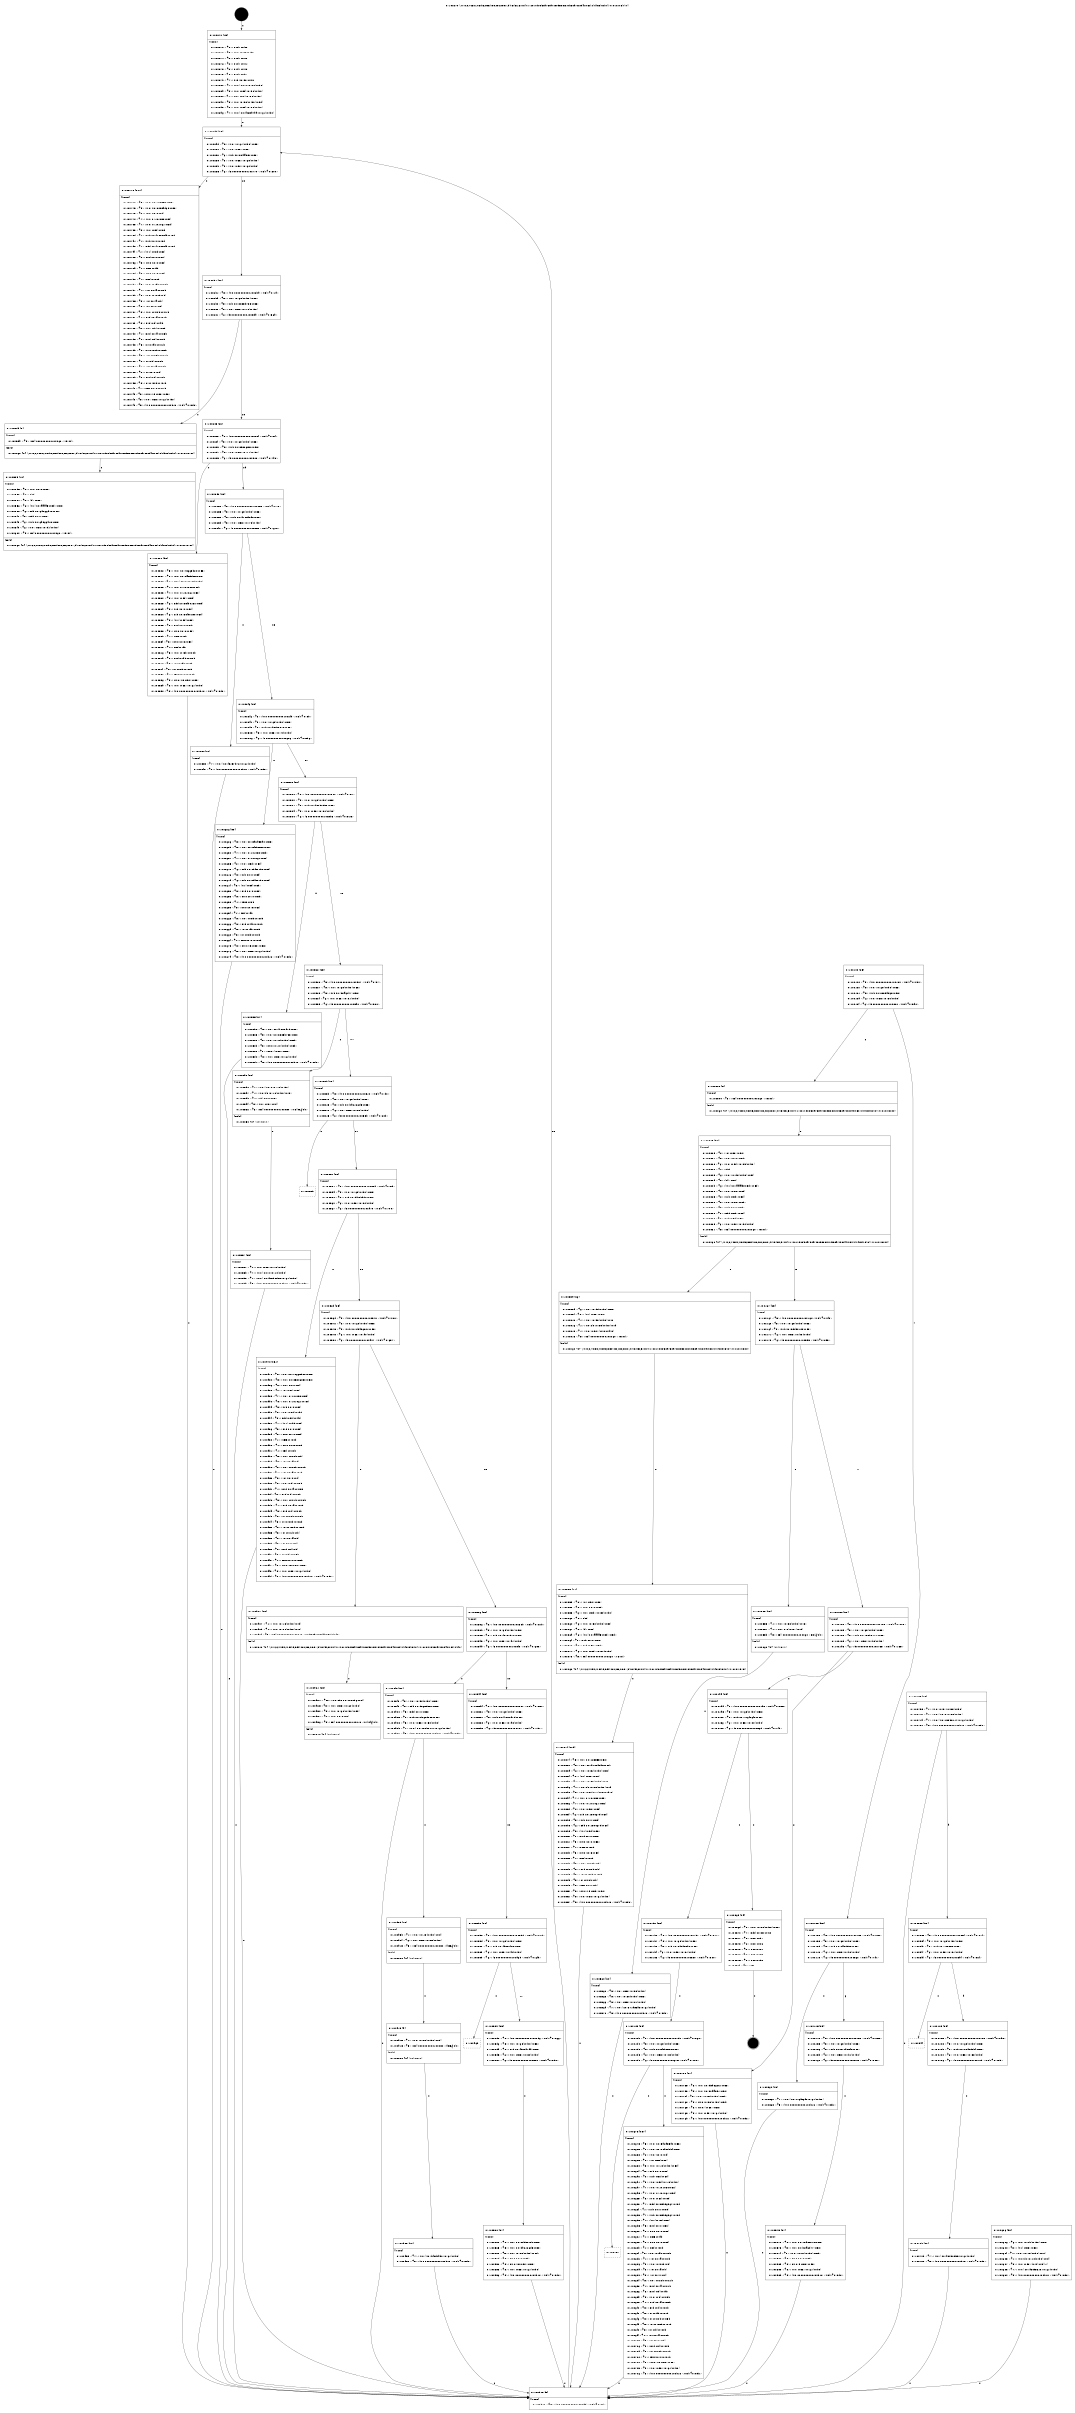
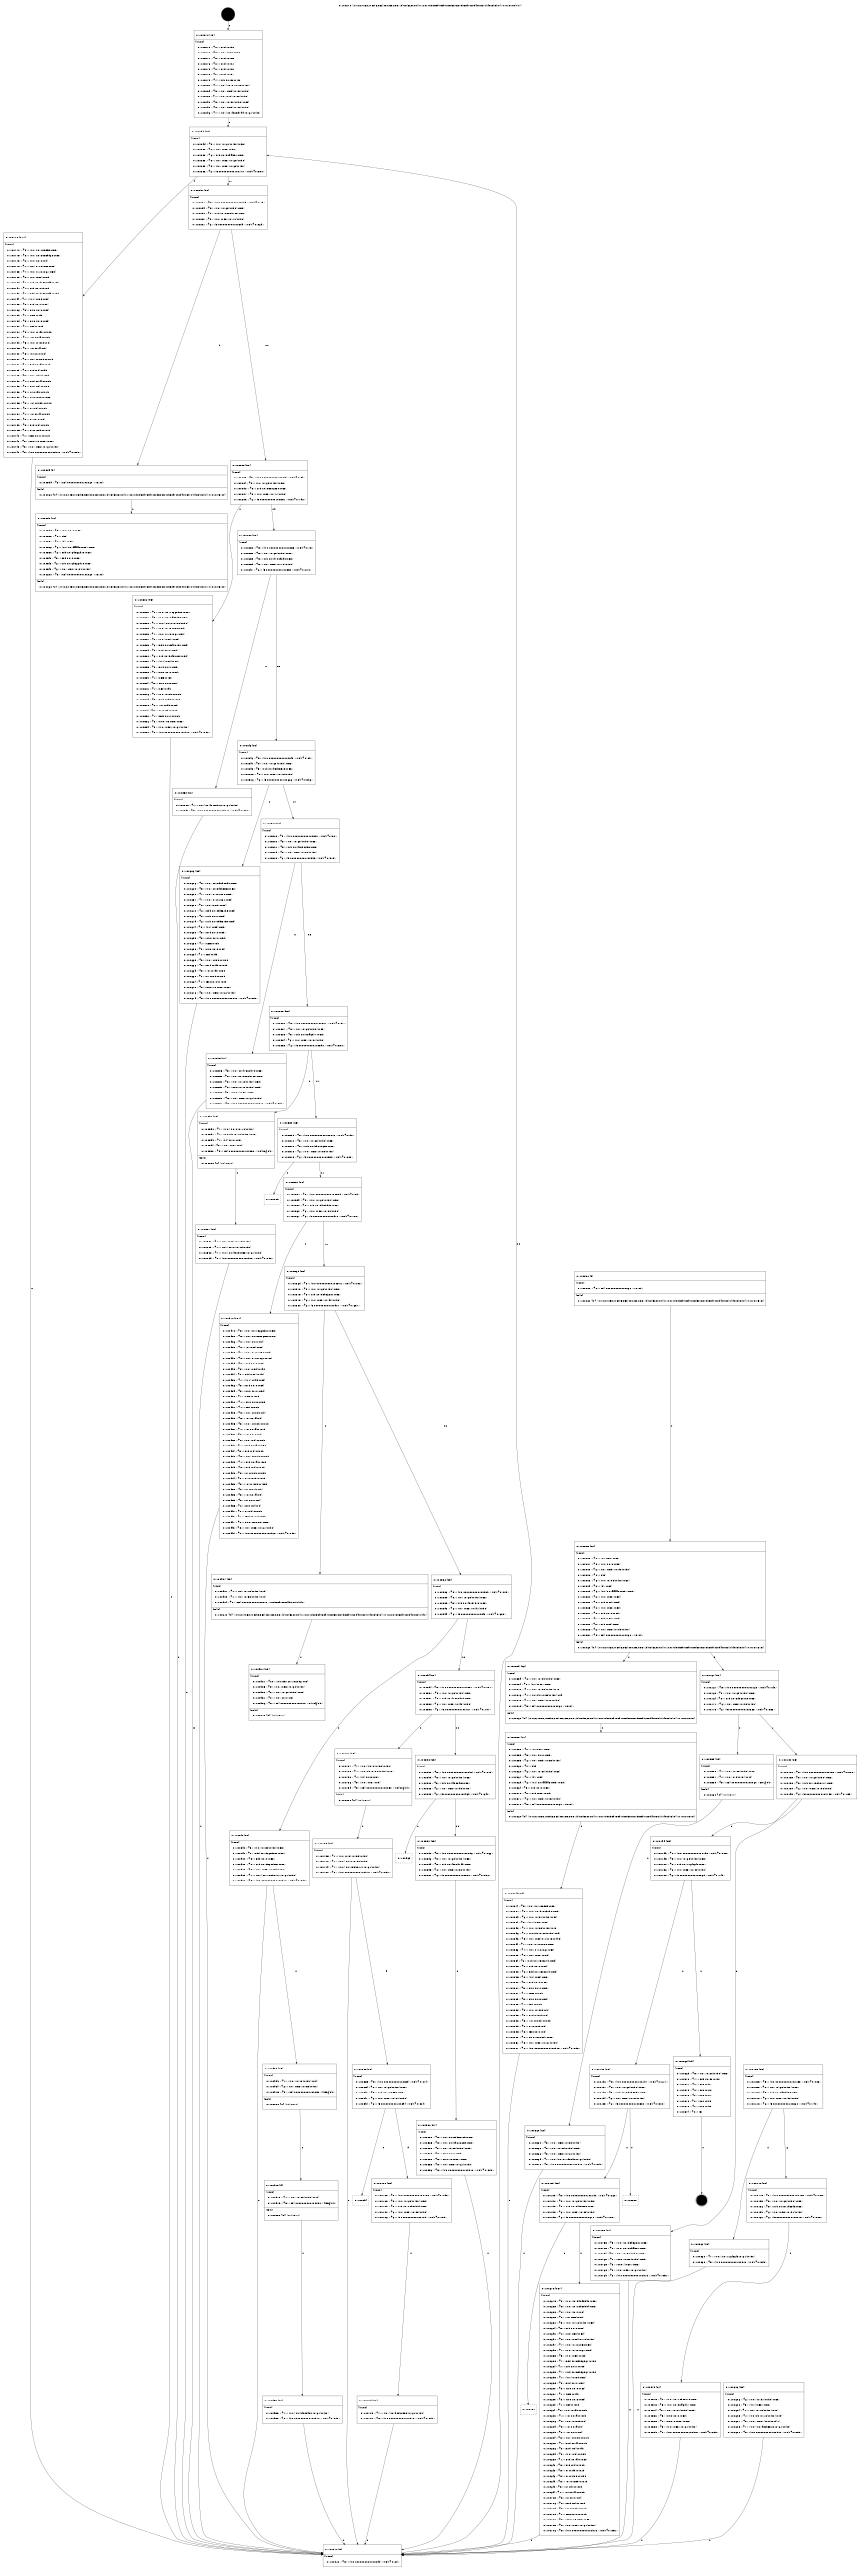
node "0x40141c [25]": removed
edge "0x401770 [144]" -> "0x401b42 [5]": added, label "1"
node "0x401727 [23]": added
node "0x401a80": added
